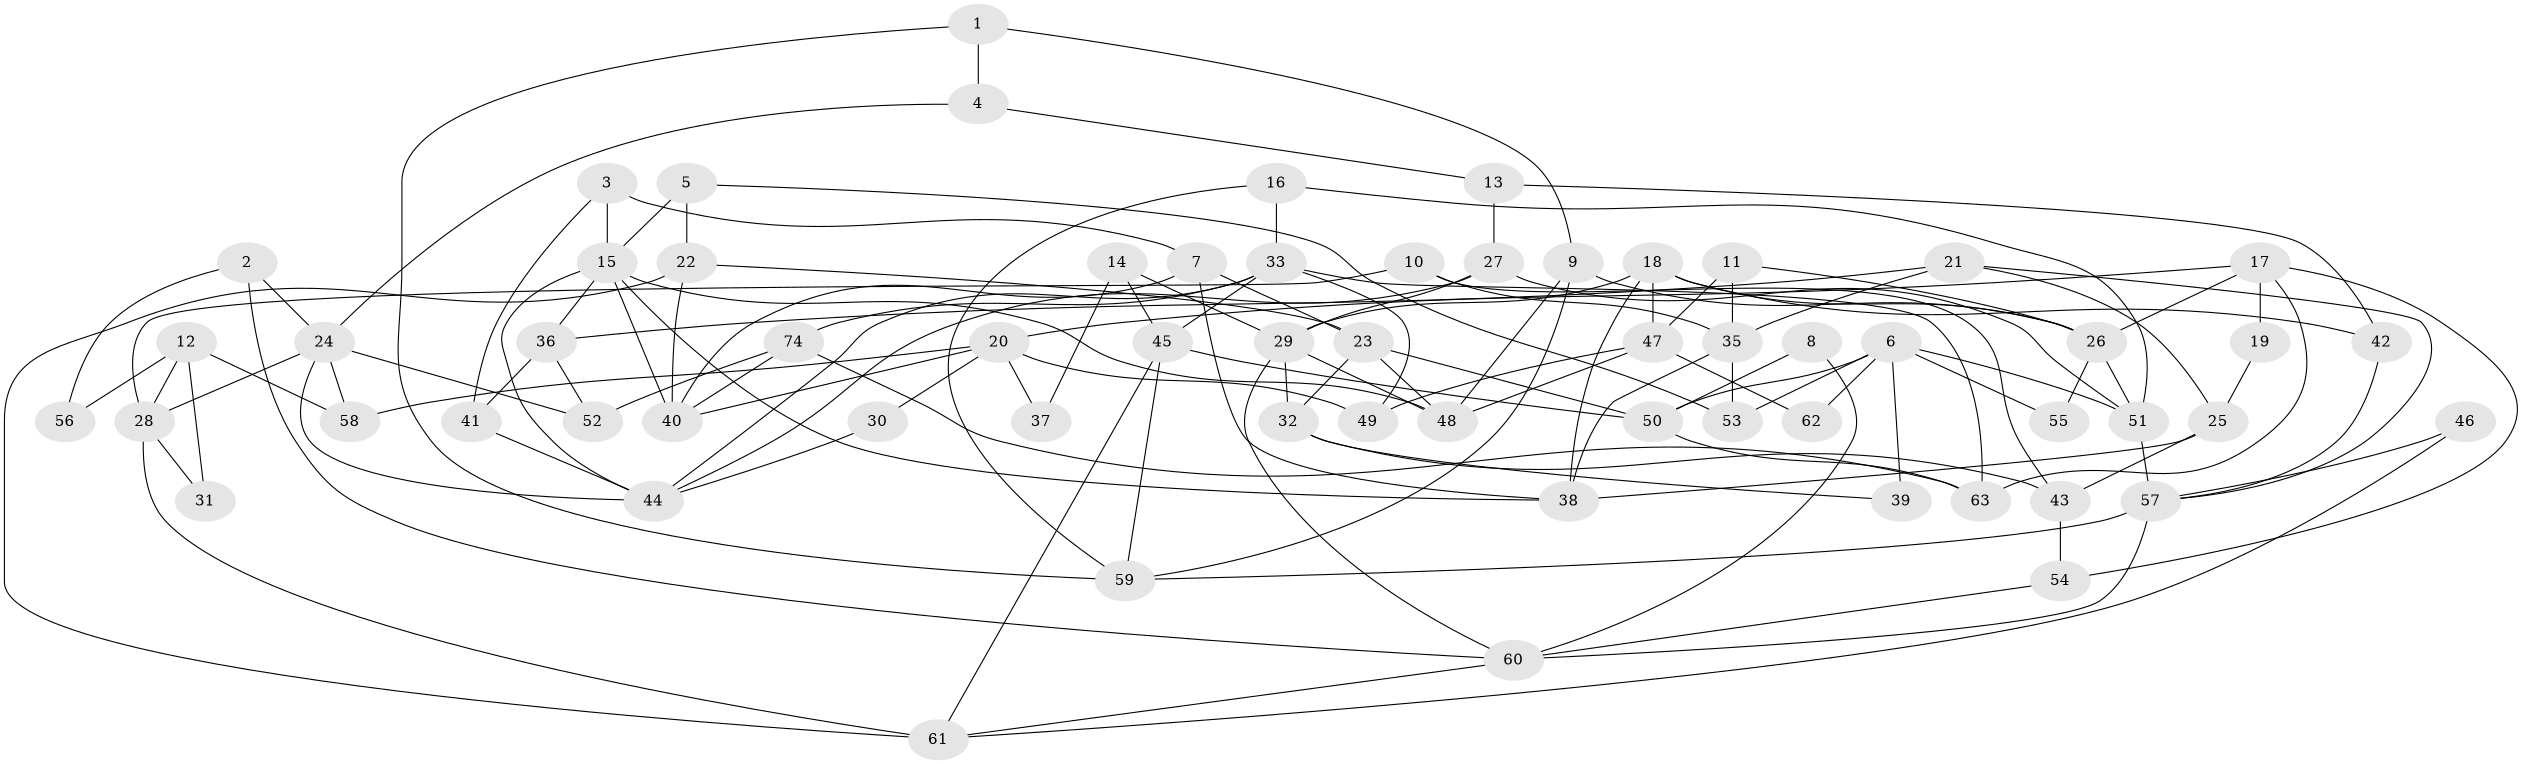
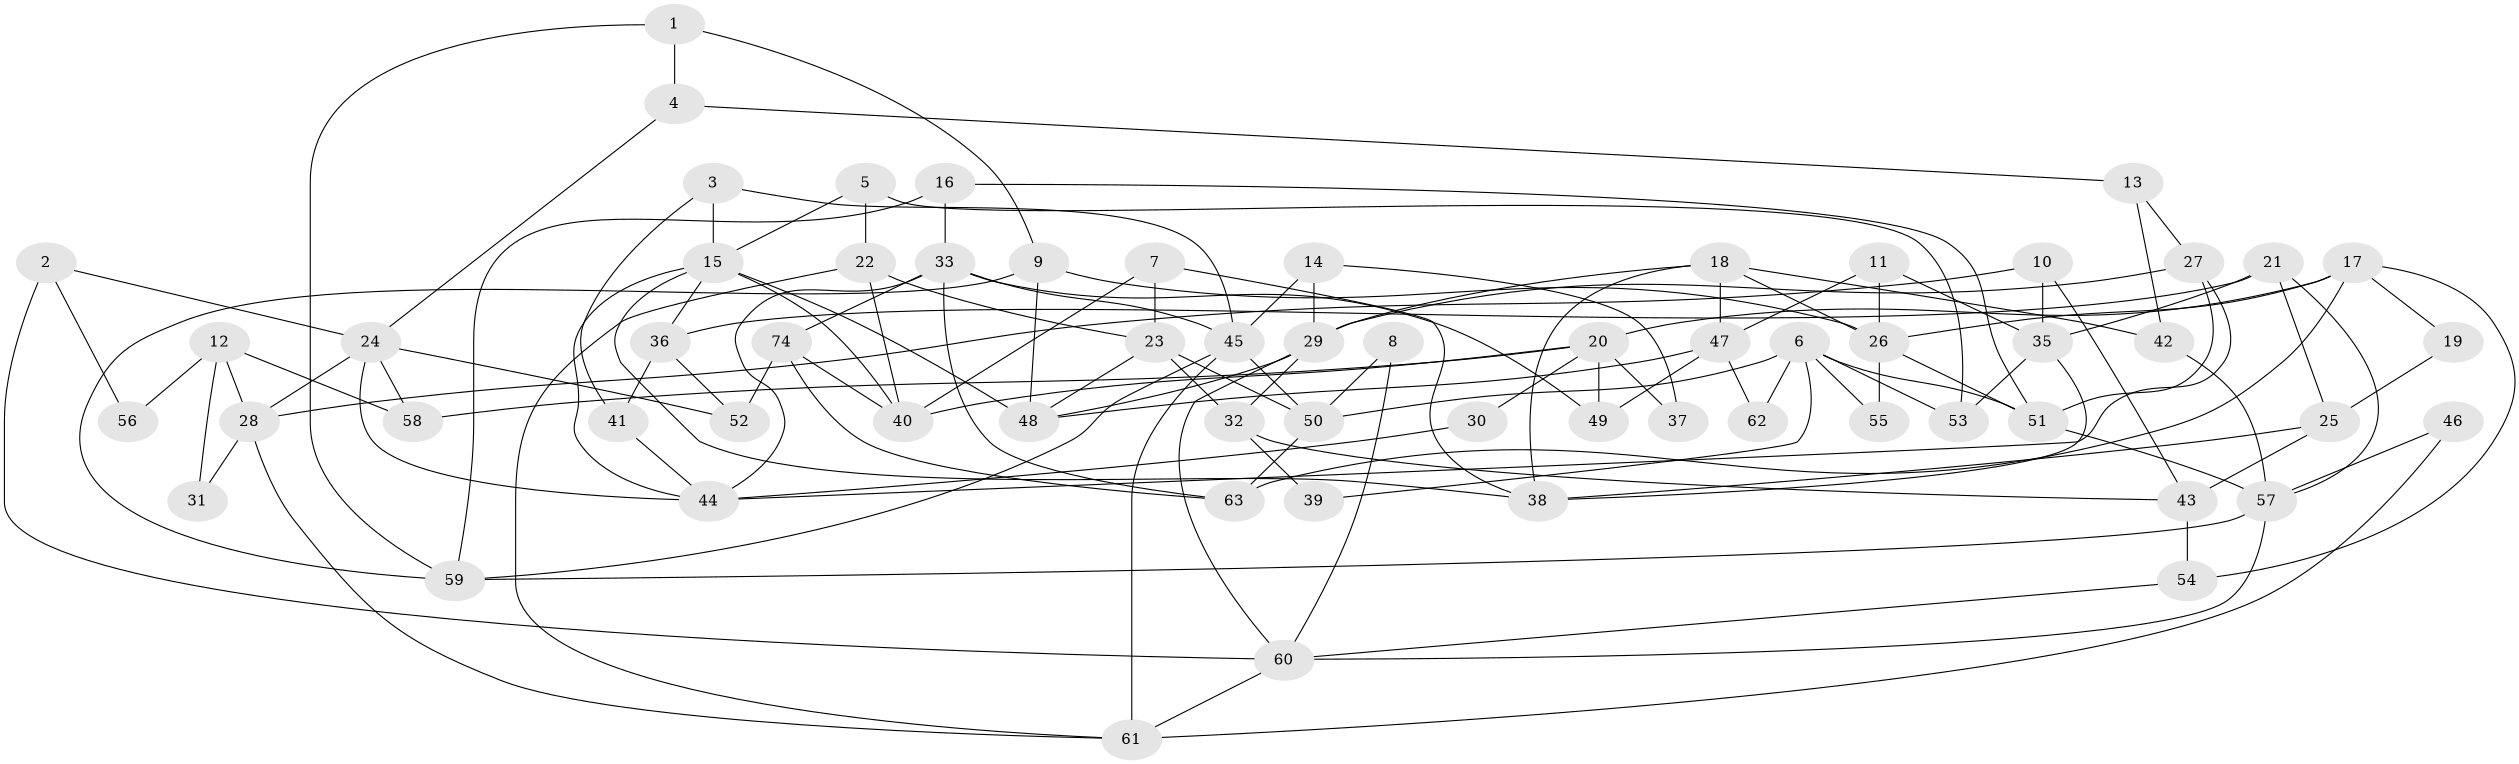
edge "3" -- "7": now "3" -- "45"
